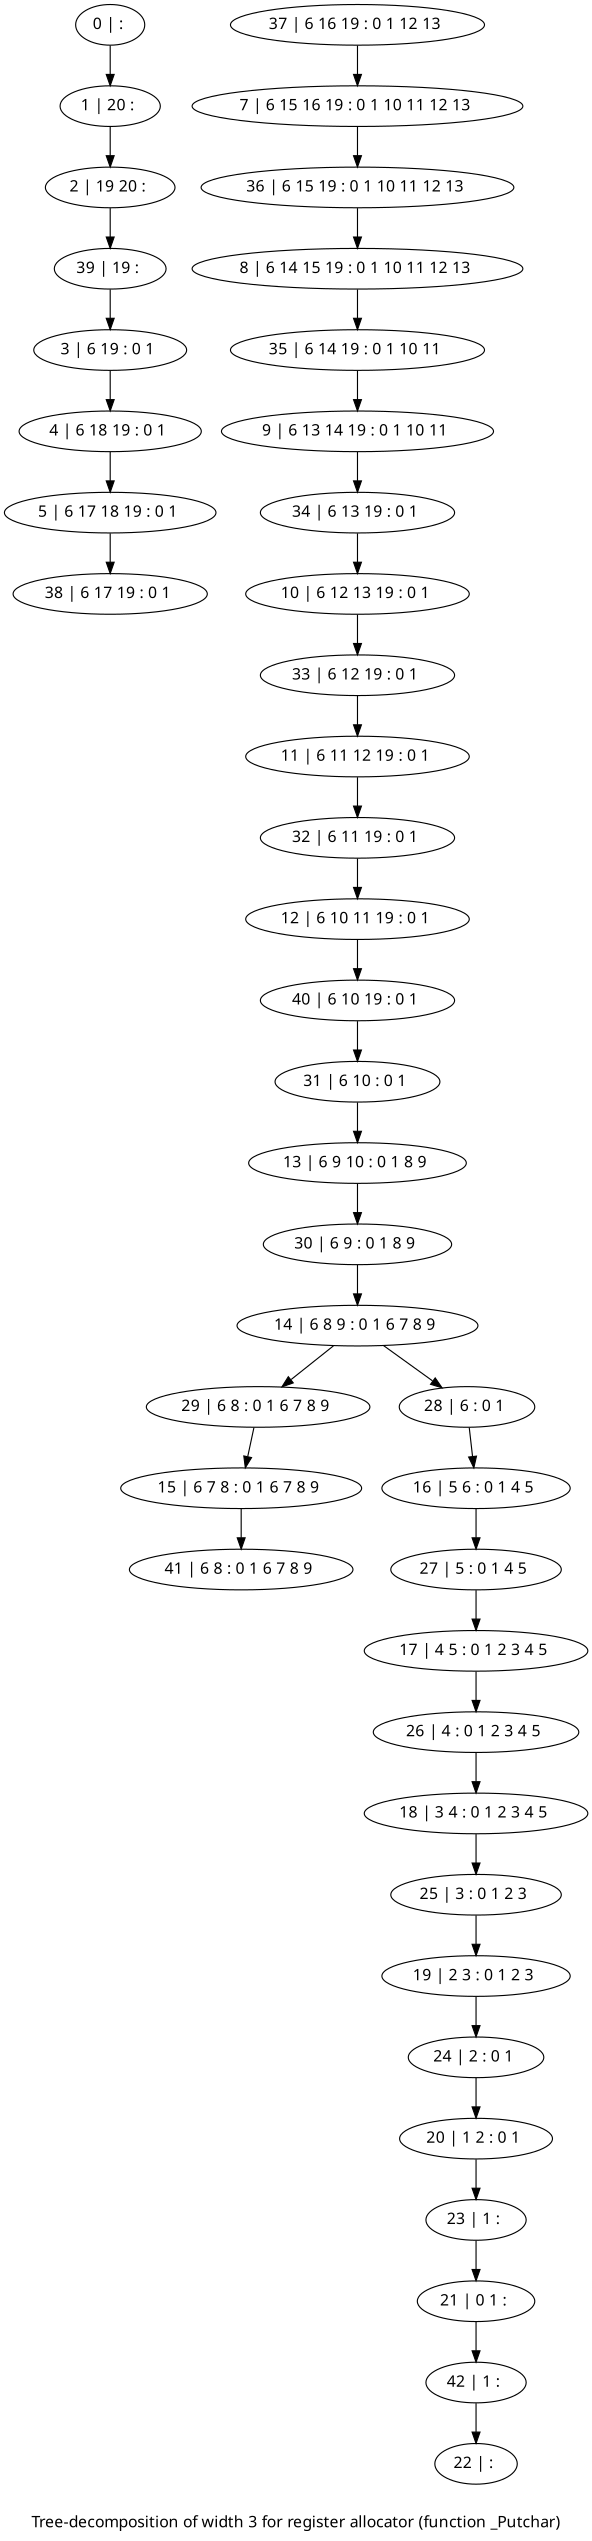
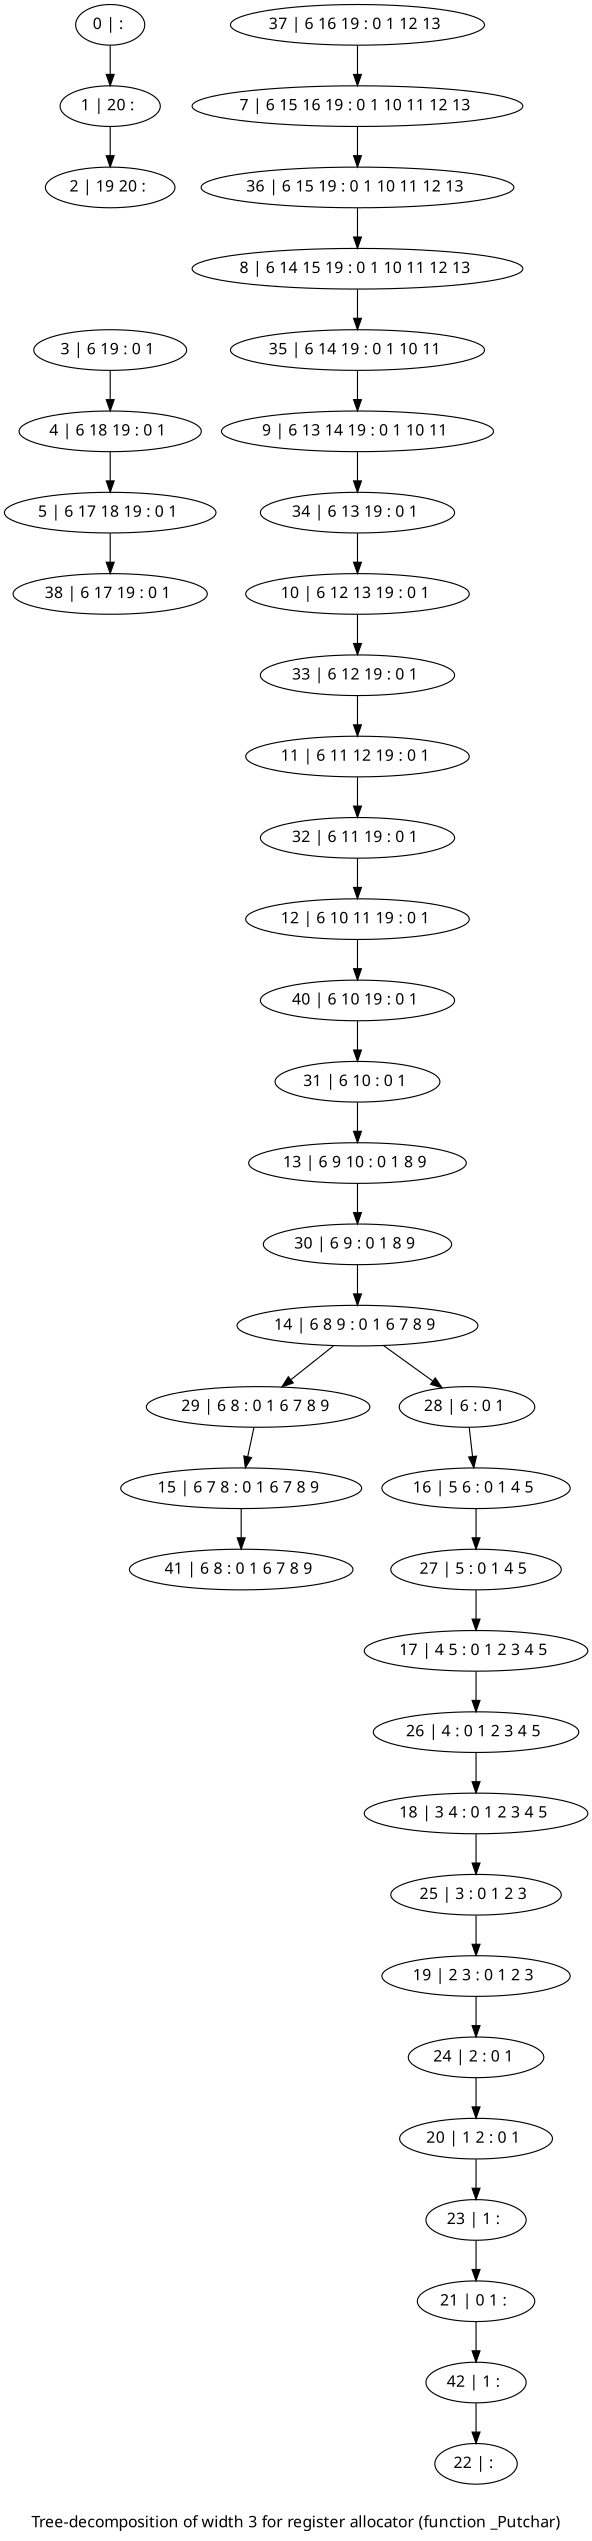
node "39 | 19 :": removed
